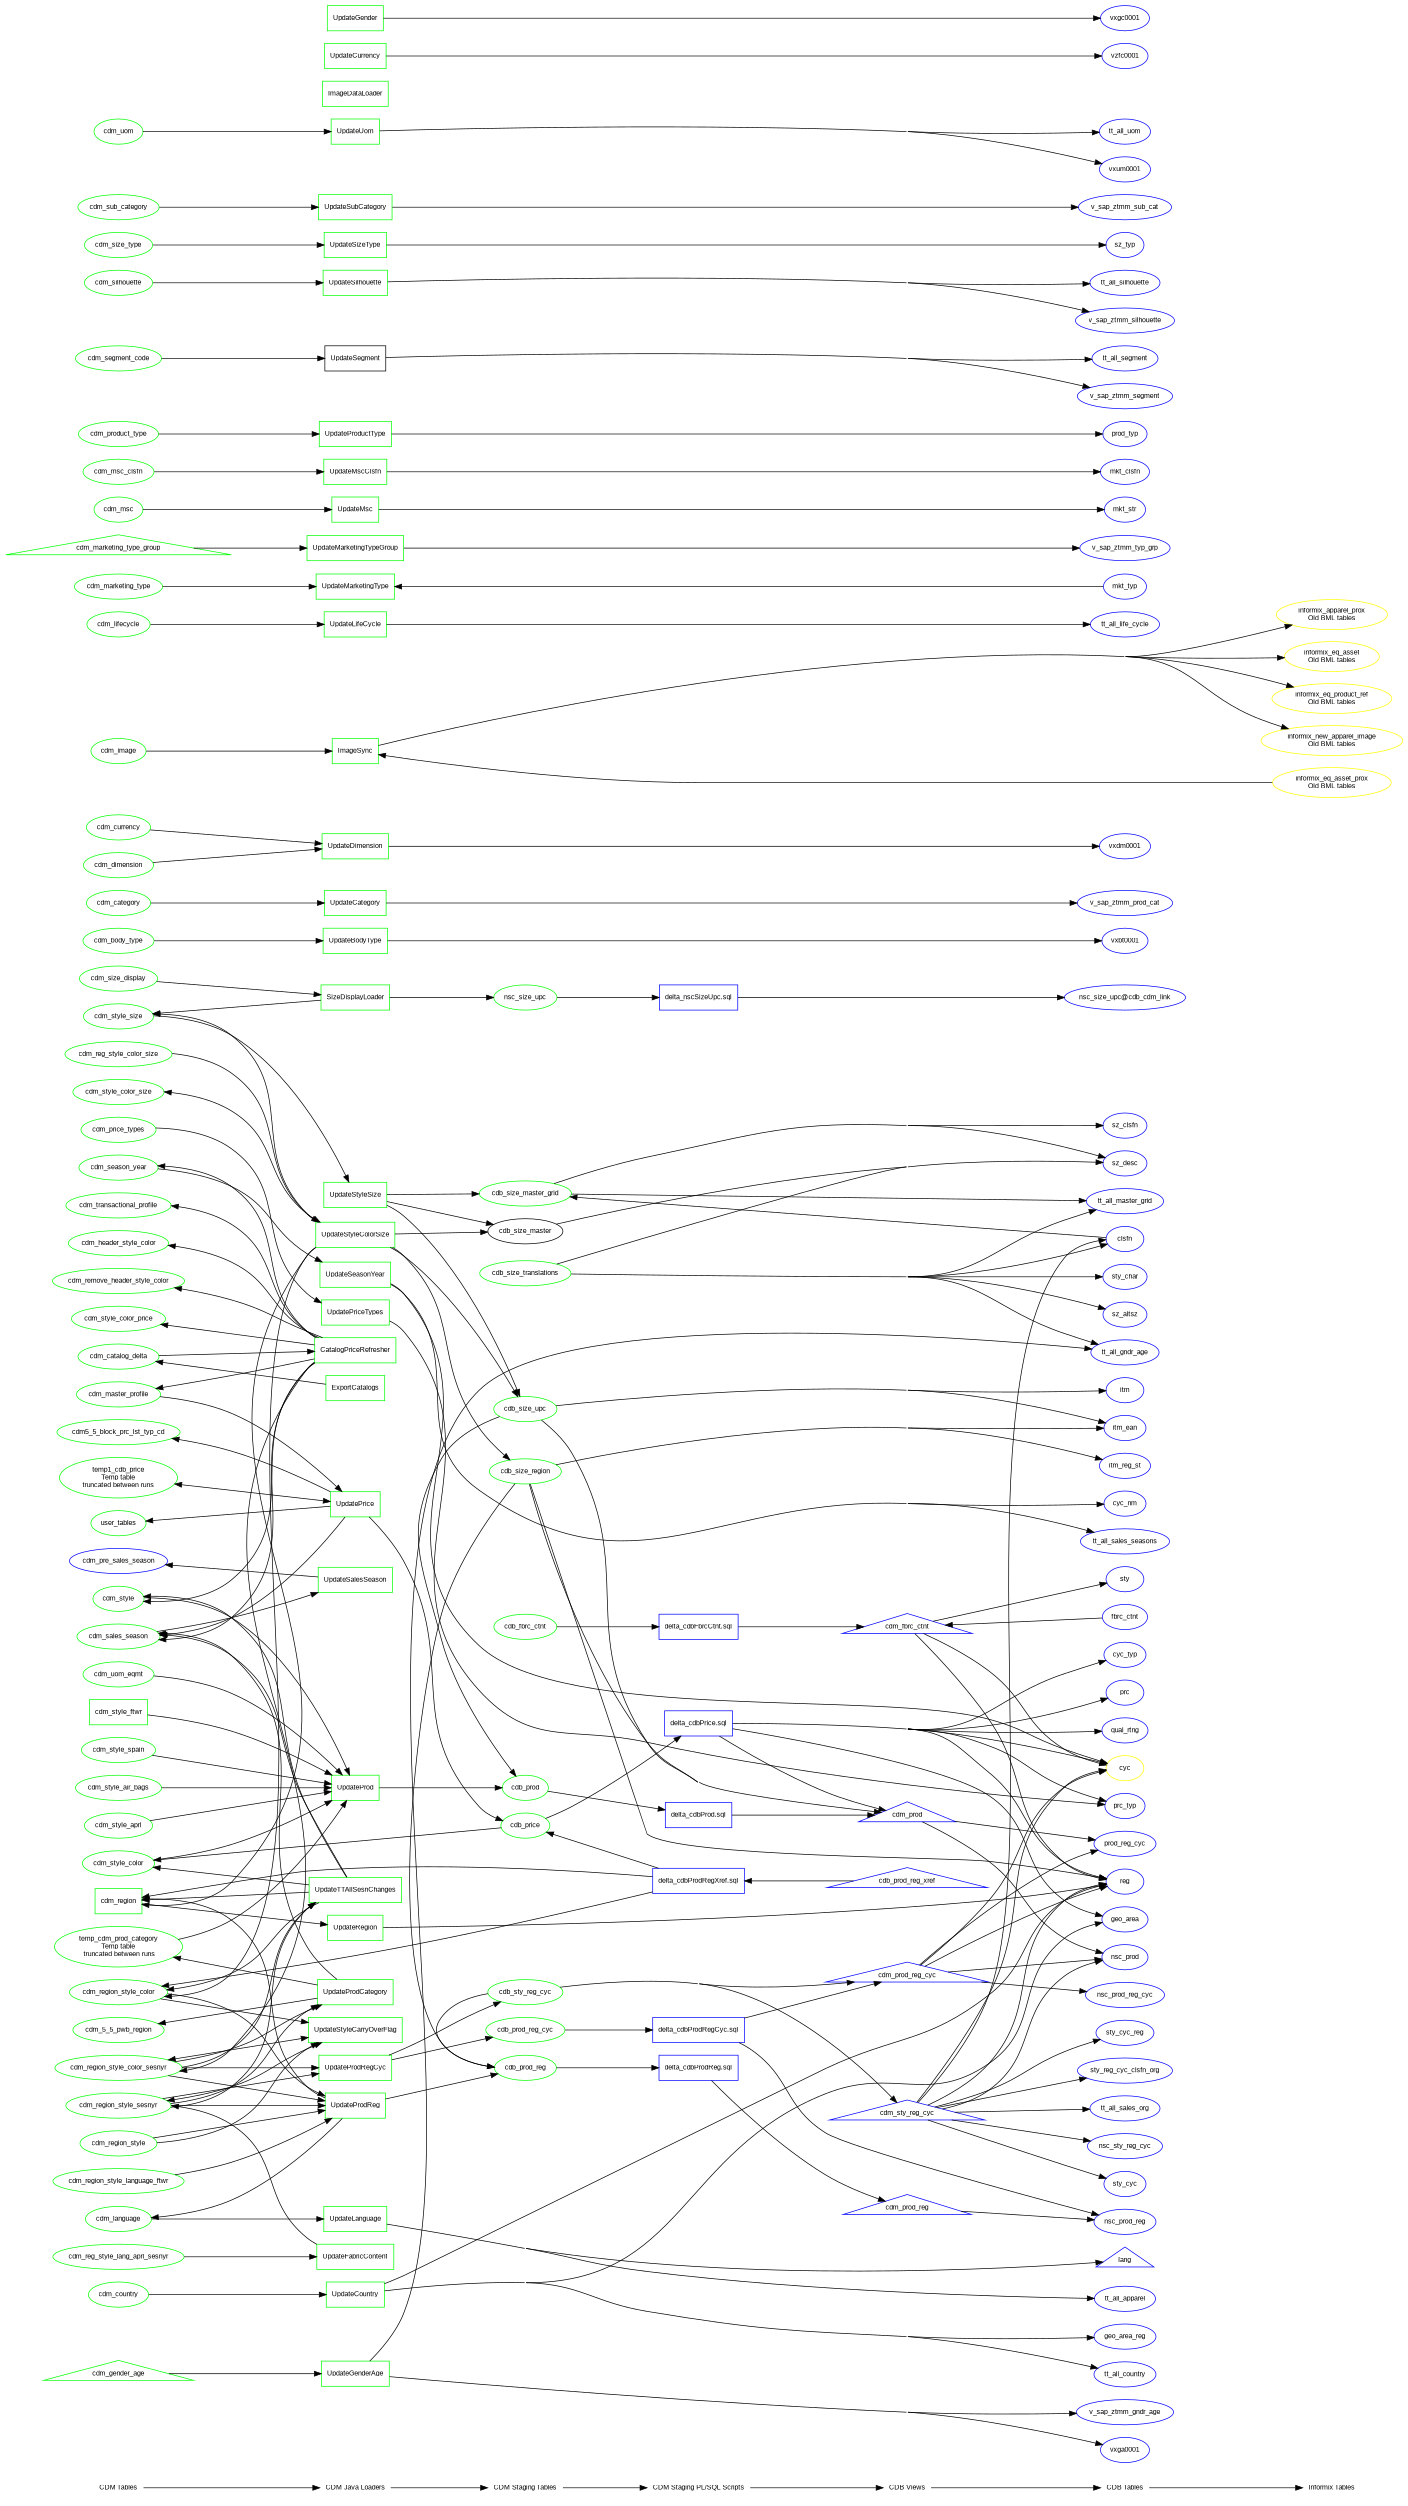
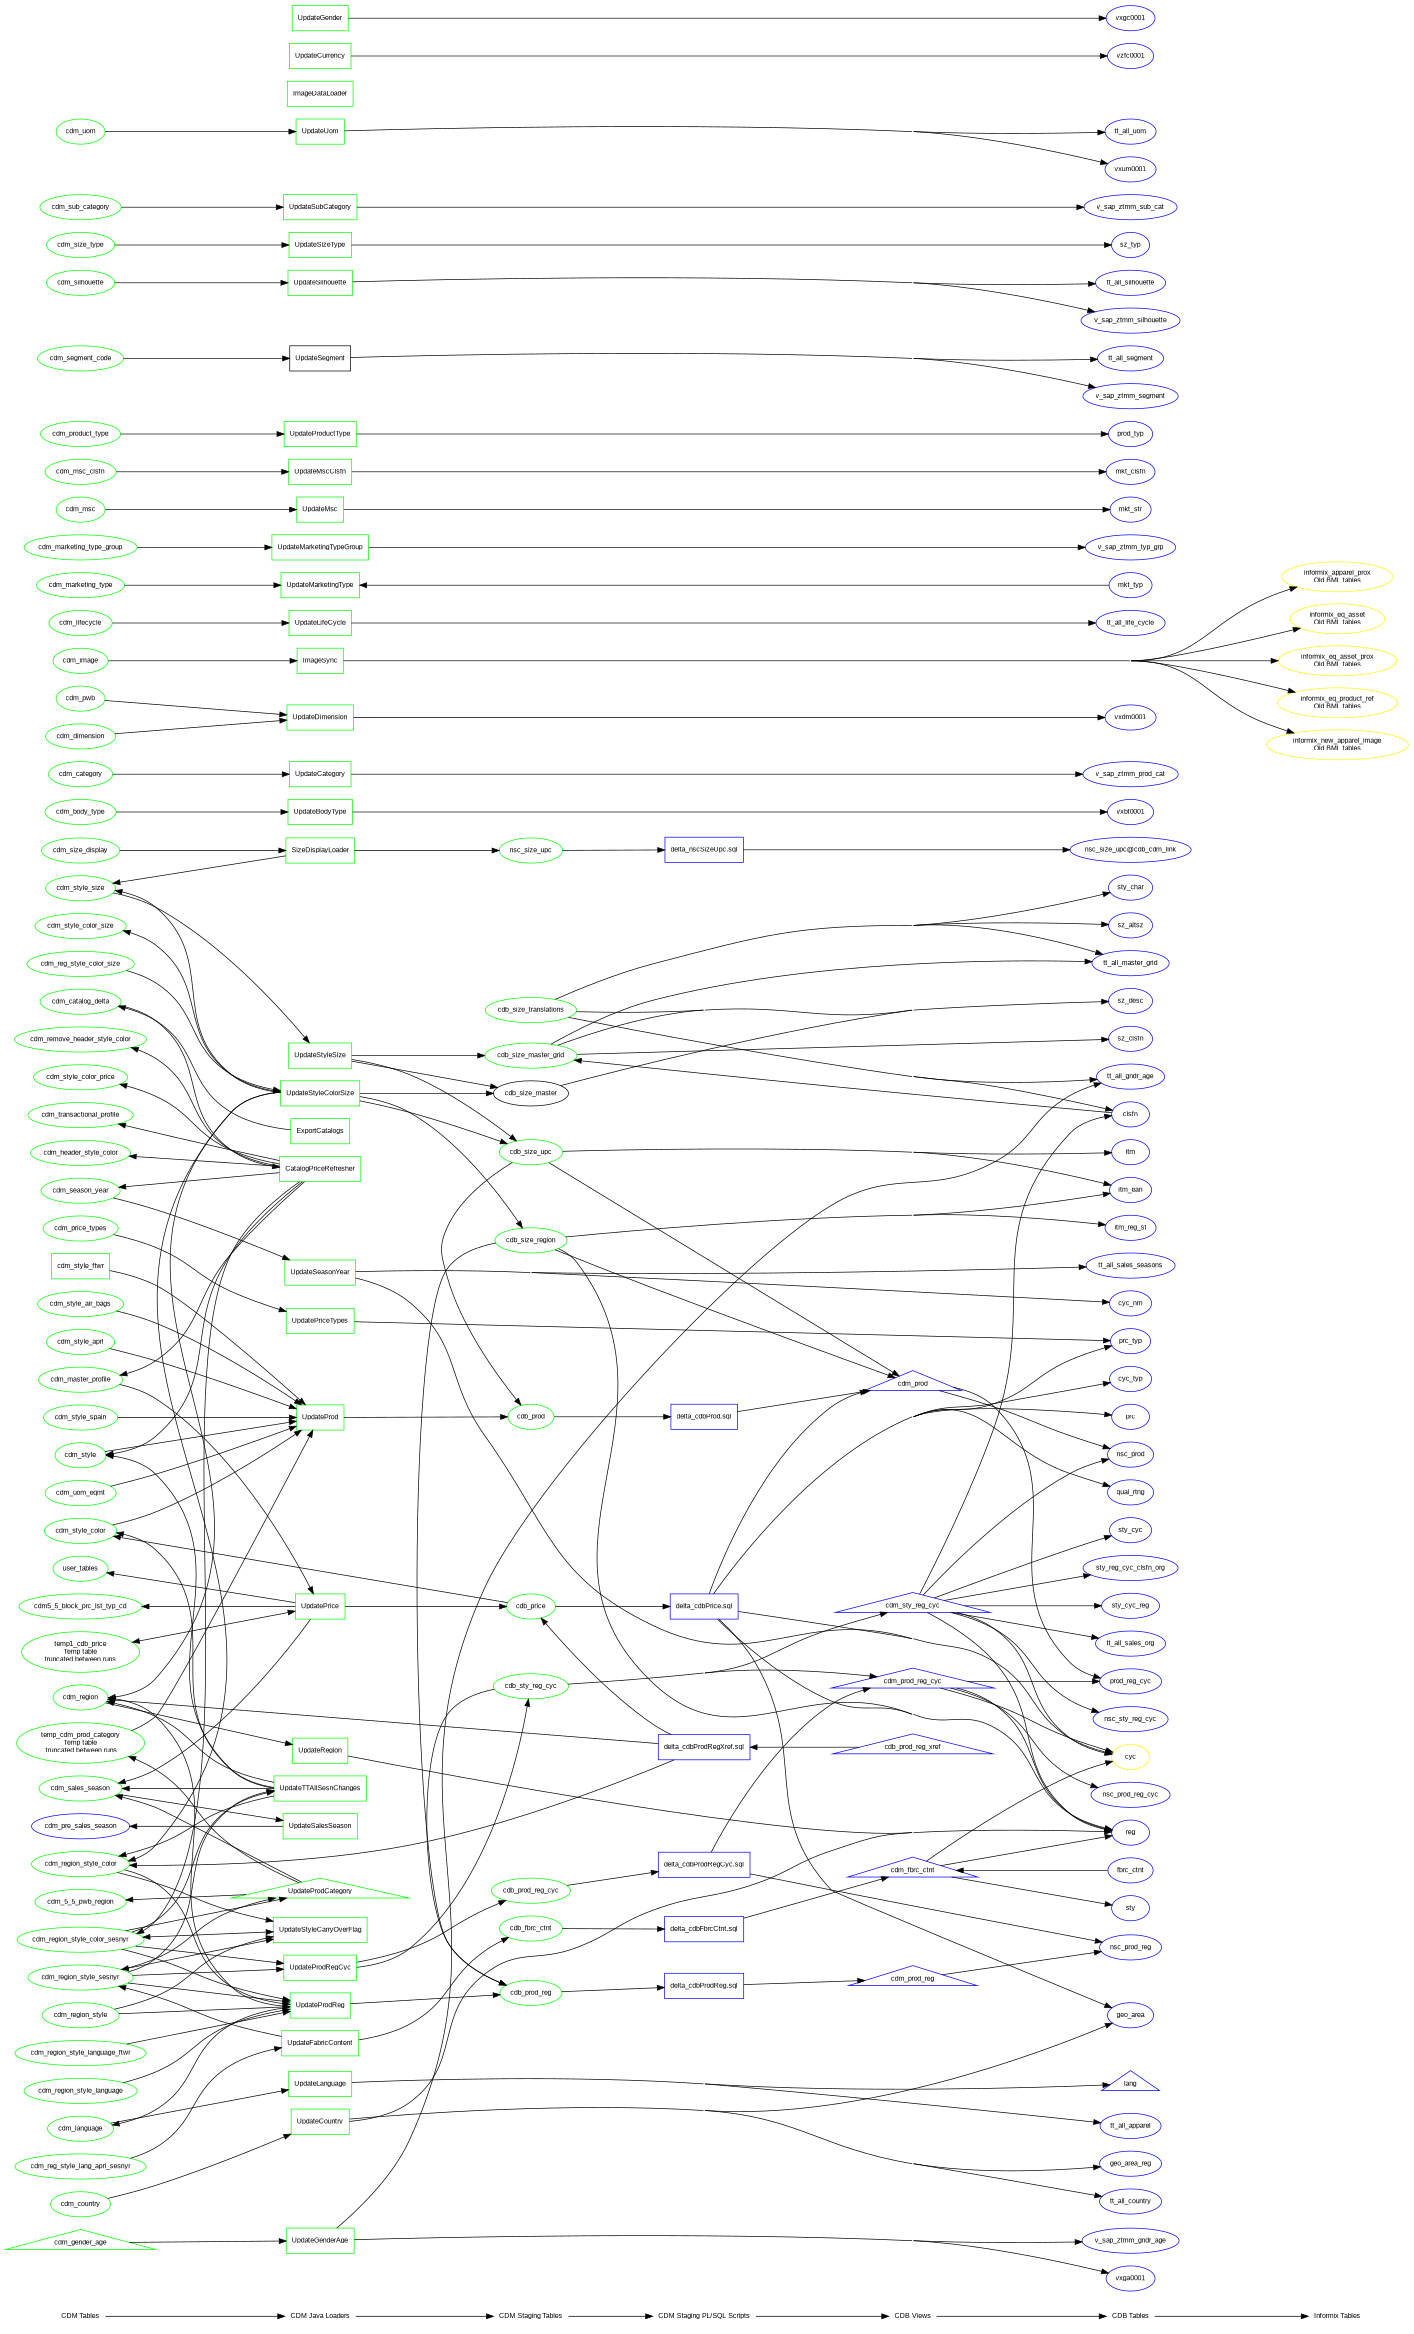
node "cdm_marketing_type_group": shape triangle -> ellipse
edge "informix_eq_asset_prox Old BML tables" -> "ImageSync": reversed
node "cdm_currency": label "cdm_currency" -> "cdm_pwb"
edge "CatalogPriceRefresher" -> "cdm_sales_season": removed
node "cdm_region": shape box -> ellipse
edge "cdm_prod_reg_cyc" -> "nsc_prod": removed
node "UpdateProdCategory": shape box -> triangle
edge "UpdateFabricContent" -> "cdb_fbrc_ctnt": added
node "cdm_region_style_language": added
